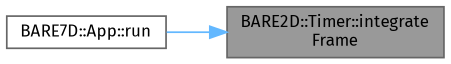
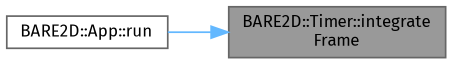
node "BARE7D::App::run": label "BARE7D::App::run" -> "BARE2D::App::run"
